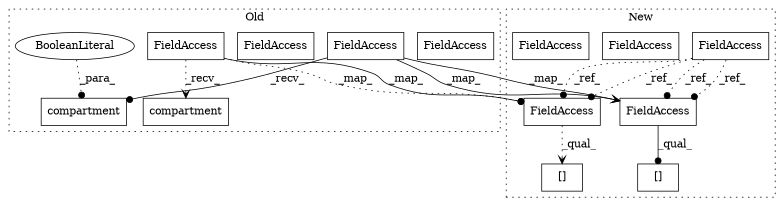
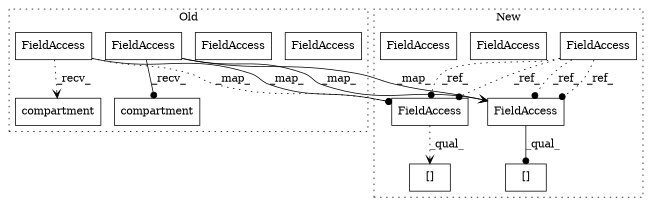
node "BooleanLiteral": removed
